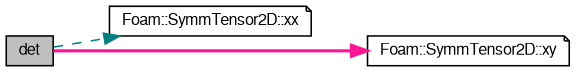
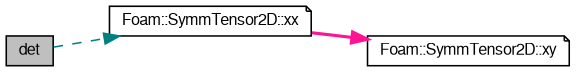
edge "det" -> "Foam::SymmTensor2D::xy": now "Foam::SymmTensor2D::xx" -> "Foam::SymmTensor2D::xy"
